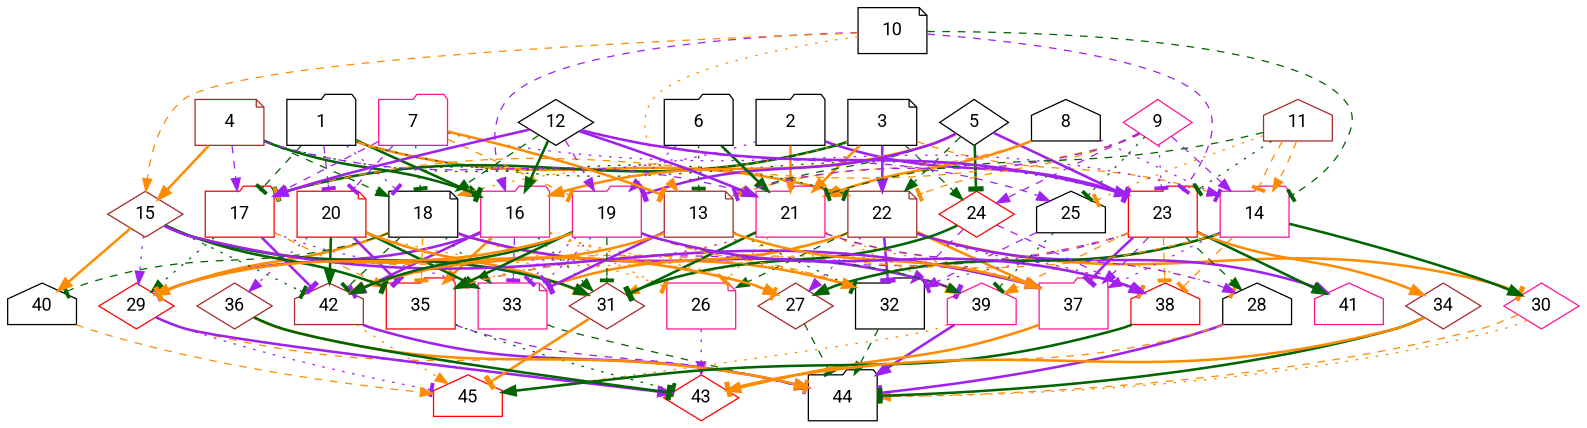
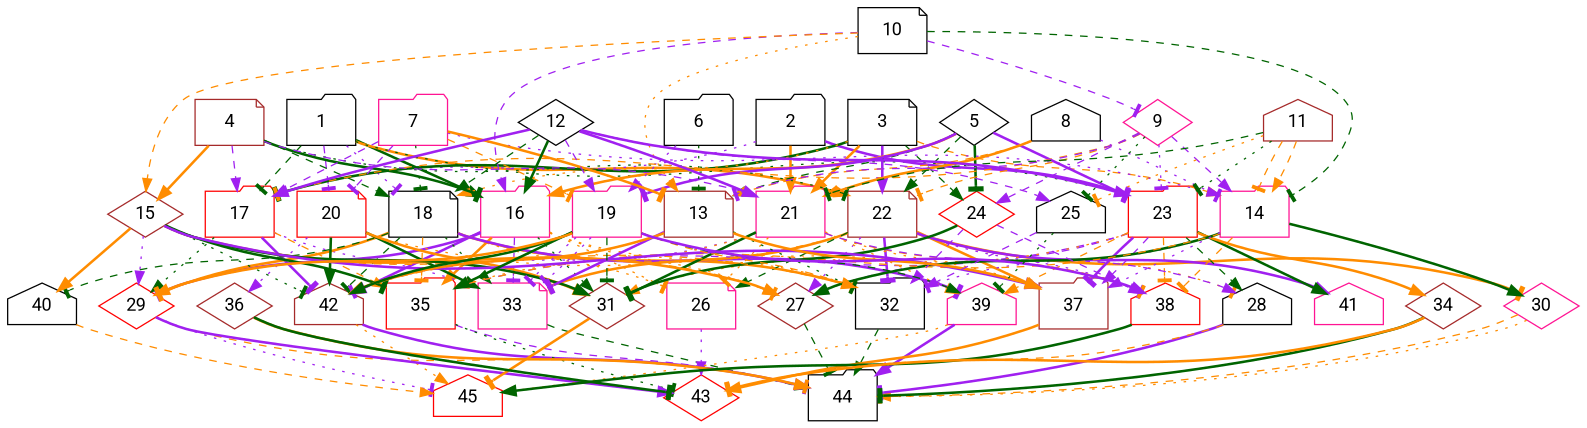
edge "10" -> "23": now "10" -> "9"
edge "6" -> "21": removed
edge "20" -> "35": removed
node "37": color deeppink -> brown
